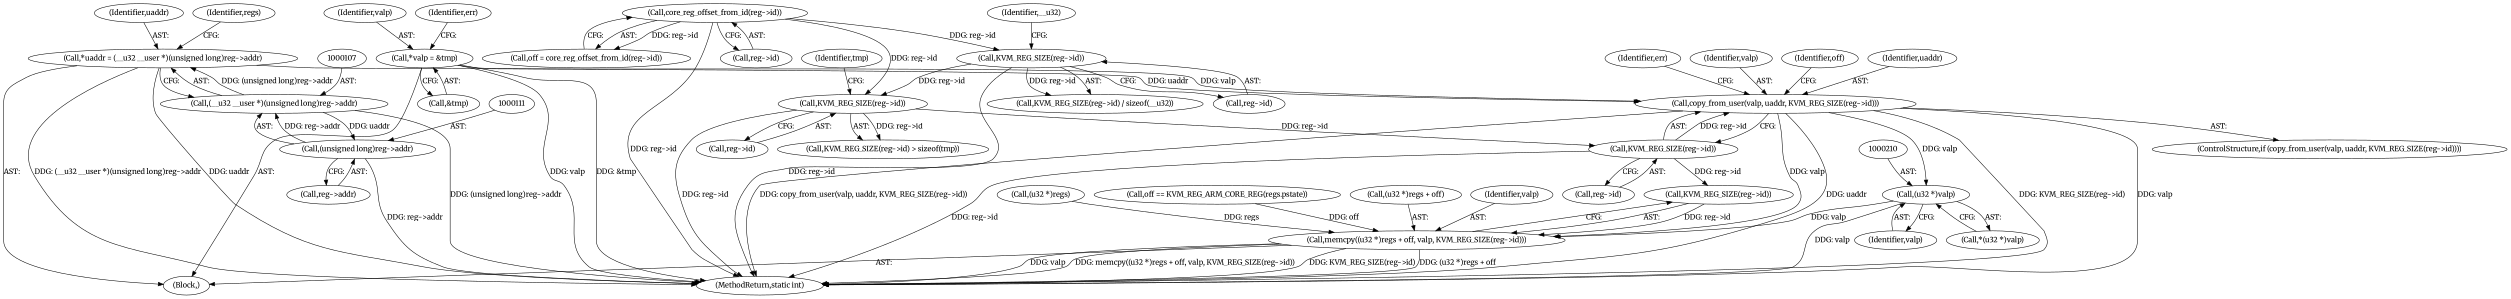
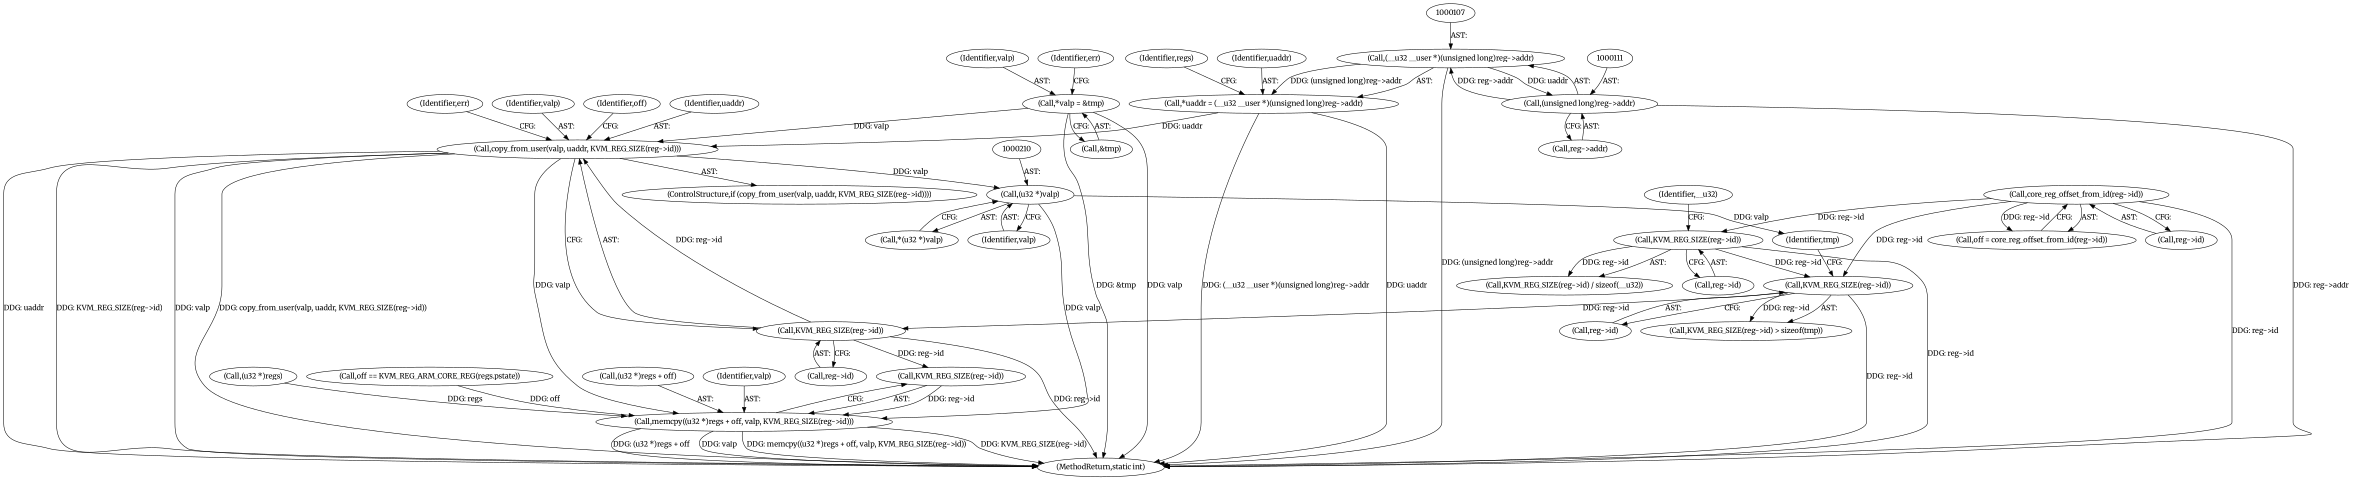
edge "(Call,*uaddr = (__u32 __user *)(unsigned long)reg->addr)" -> "(Call,(__u32 __user *)(unsigned long)reg->addr)": removed, label "CFG:"
edge "(Call,(u32 *)valp)" -> "(MethodReturn,static int)": now "(Call,(u32 *)valp)" -> "(Identifier,tmp)"
node "(Block,)": removed
